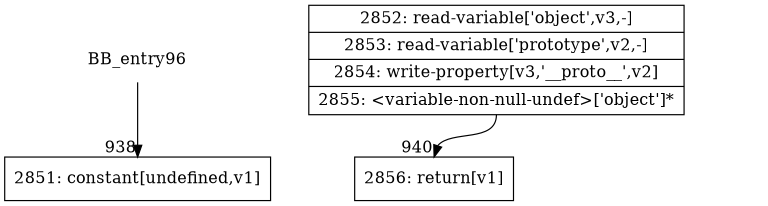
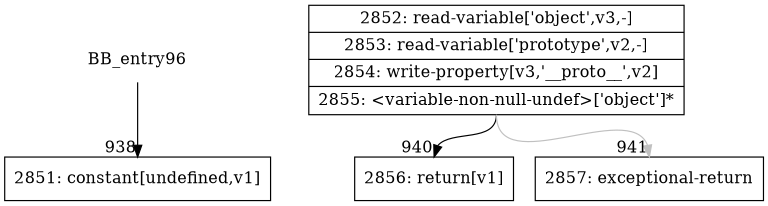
node "2857: exceptional-return": added
